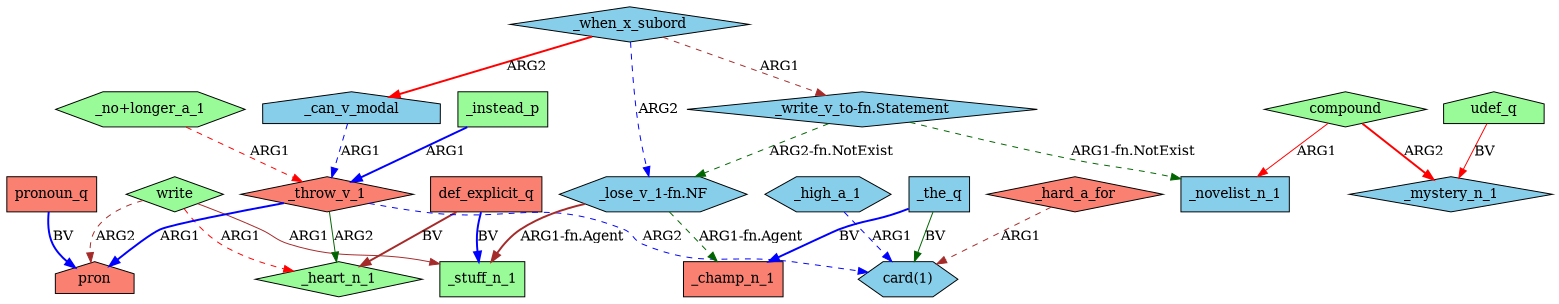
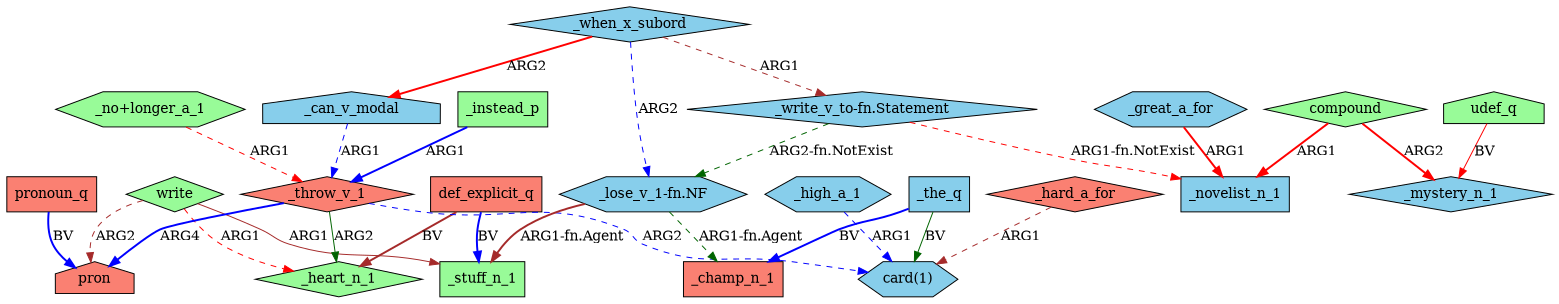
node "_great_a_for": added
edge "compound" -> "_novelist_n_1": style solid -> bold
edge "_write_v_to-fn.Statement" -> "_novelist_n_1": color darkgreen -> red
edge "_throw_v_1" -> "pron": label "ARG1" -> "ARG4"
